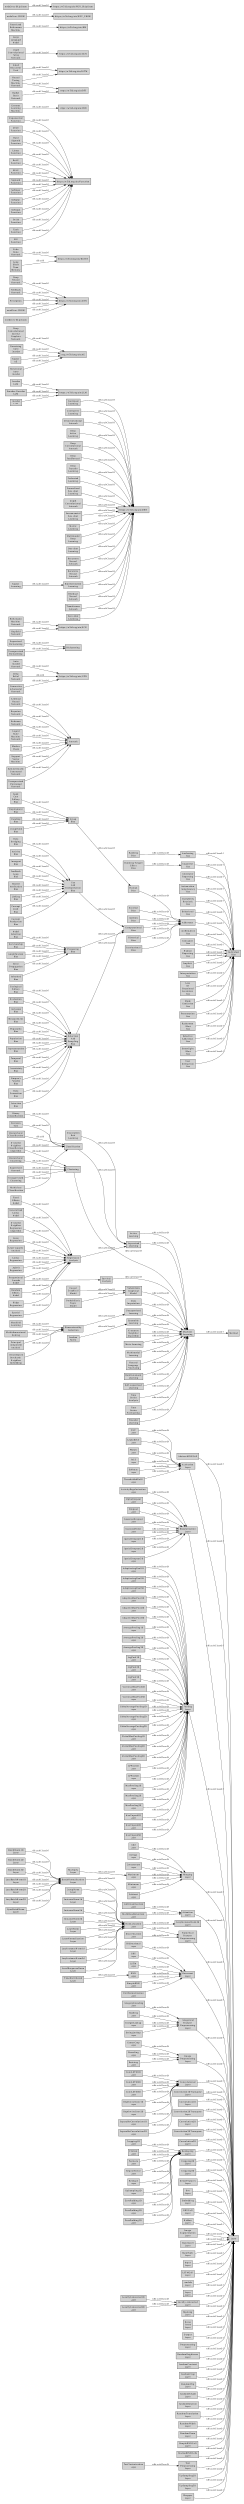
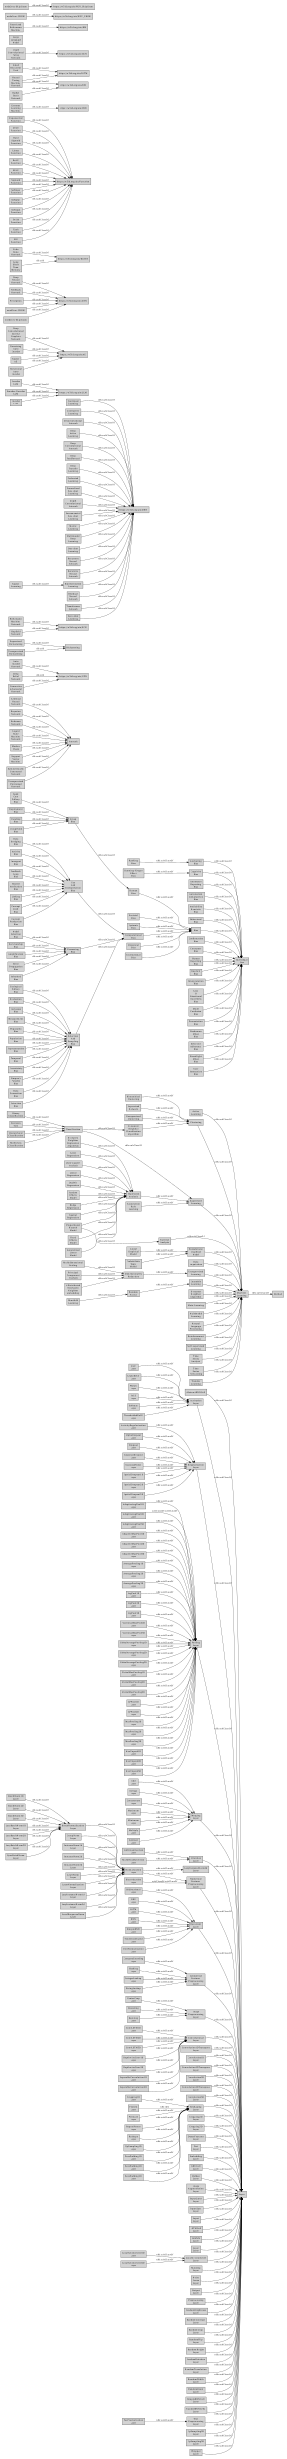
node "org://w3id.org/aio/AE": label "org://w3id.org/aio/AE" -> "https://w3id.org/aio/AE"
edge "Unsupervised Biclustering" -> "Biclustering": label "rdfs:subClassOf" -> "rdfs:rdfs"
node "Adherence": label "Adherence" -> "Bias"
edge "Hierarchical Classification" -> "Classification": label "rdfs:rdfs" -> "rdfs:subClassOf"
edge "K-nearest Neighbor Classification Algorithm" -> "Classification": reversed
edge "Manifold Learning" -> "Dimensionality Reduction": now "Manifold Learning" -> "Random Forest"
edge "AdaptiveAvgPool2D Layer" -> "Pooling Layer": label "rdfs:subClassOf" -> "subClassOf:subClassOf"
edge "Multiply Layer" -> "Maximum Layer": now "Multiply Layer" -> "Merging Layer"
edge "Discretization Layer" -> "Numerical Features Preprocessing Layer": label "rdfs:subClassOf" -> "subClassOf:subClassOf"
edge "TimeDistributed Layer" -> "RNN Layer": now "TimeDistributed Layer" -> "Recurrent Layer"
edge "Flatten Layer" -> "Reshaping Layer": label "rdfs:subClassOf" -> "rdfs:rdfs"
